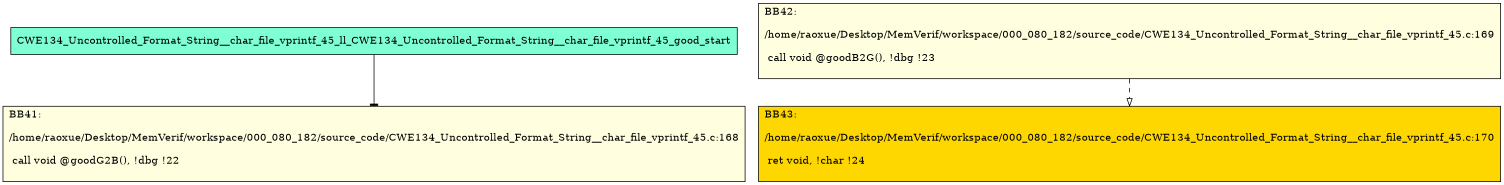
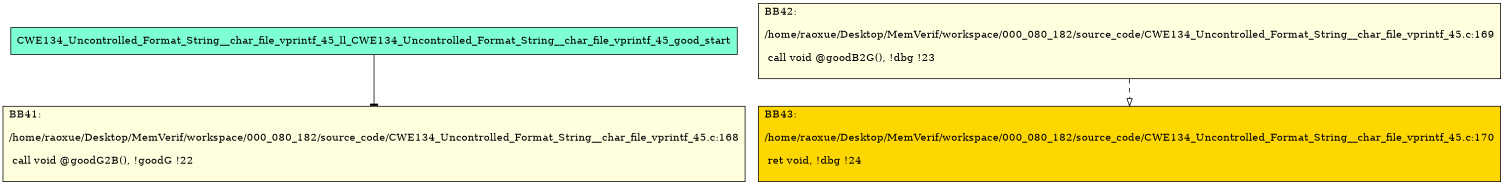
node "BB41:": text "call void @goodG2B(), !dbg !22" -> "call void @goodG2B(), !goodG !22"
node "BB43:": text "ret void, !char !24" -> "ret void, !dbg !24"
